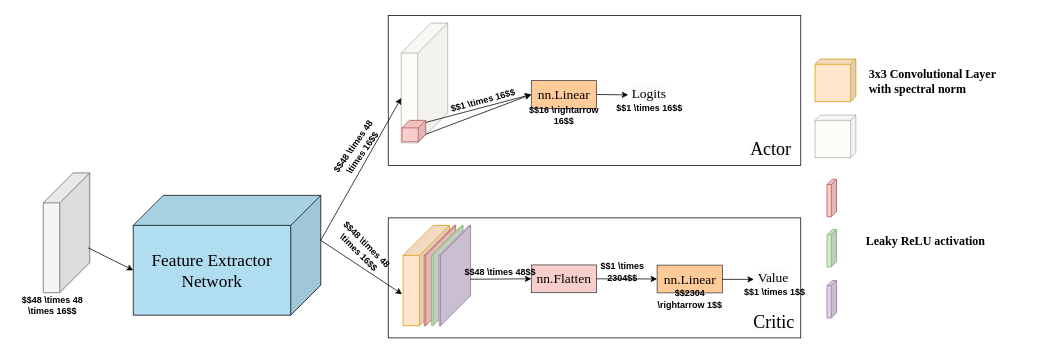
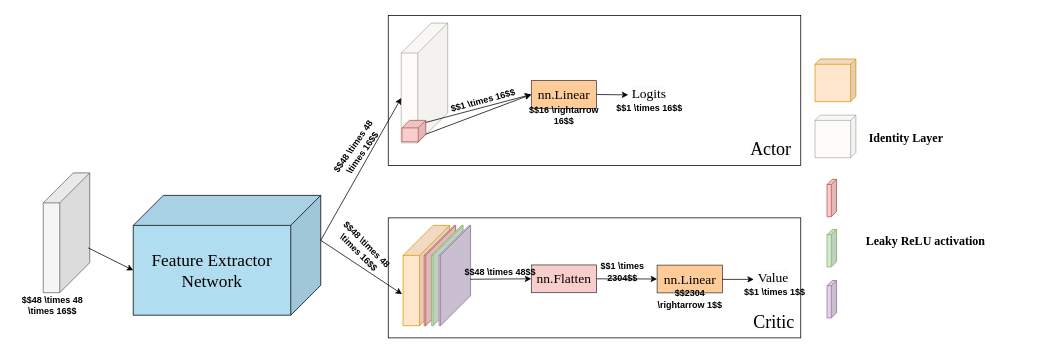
node "3x3 Convolutional Layer with spectral norm": removed
node "Identity Layer": added
